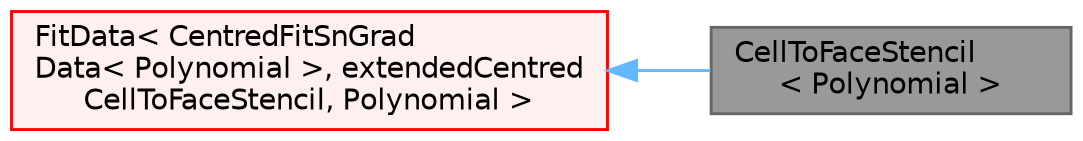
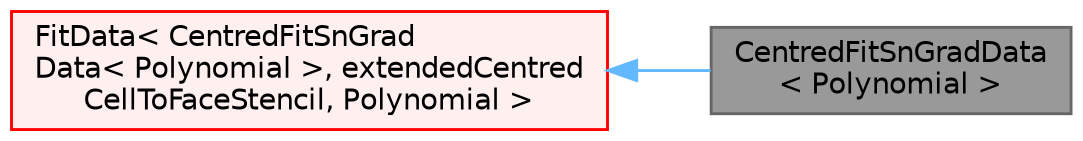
node "CellToFaceStencil < Polynomial >": label "CellToFaceStencil < Polynomial >" -> "CentredFitSnGradData < Polynomial >"
